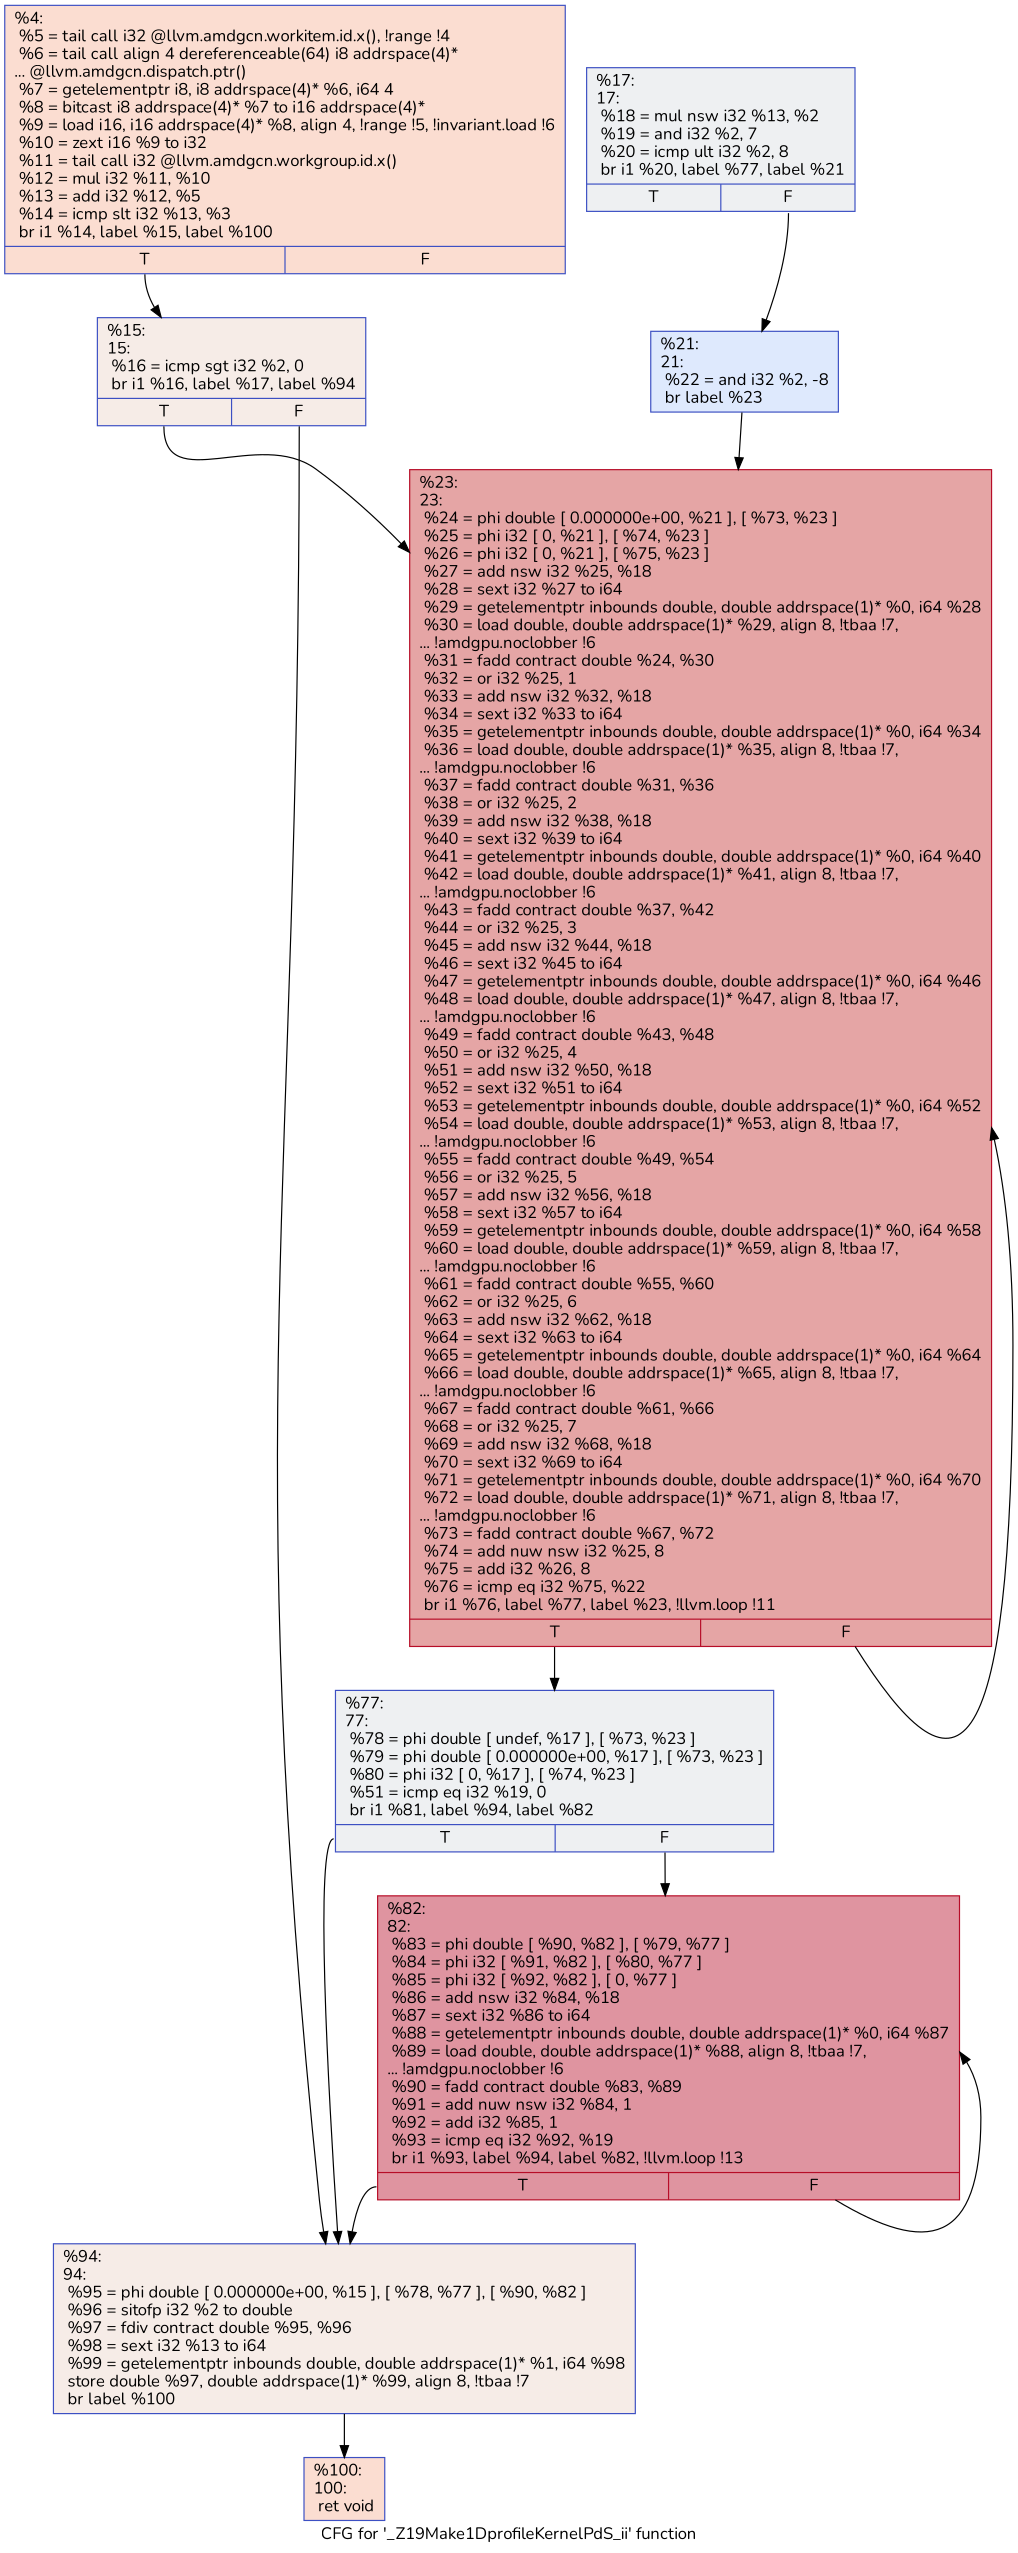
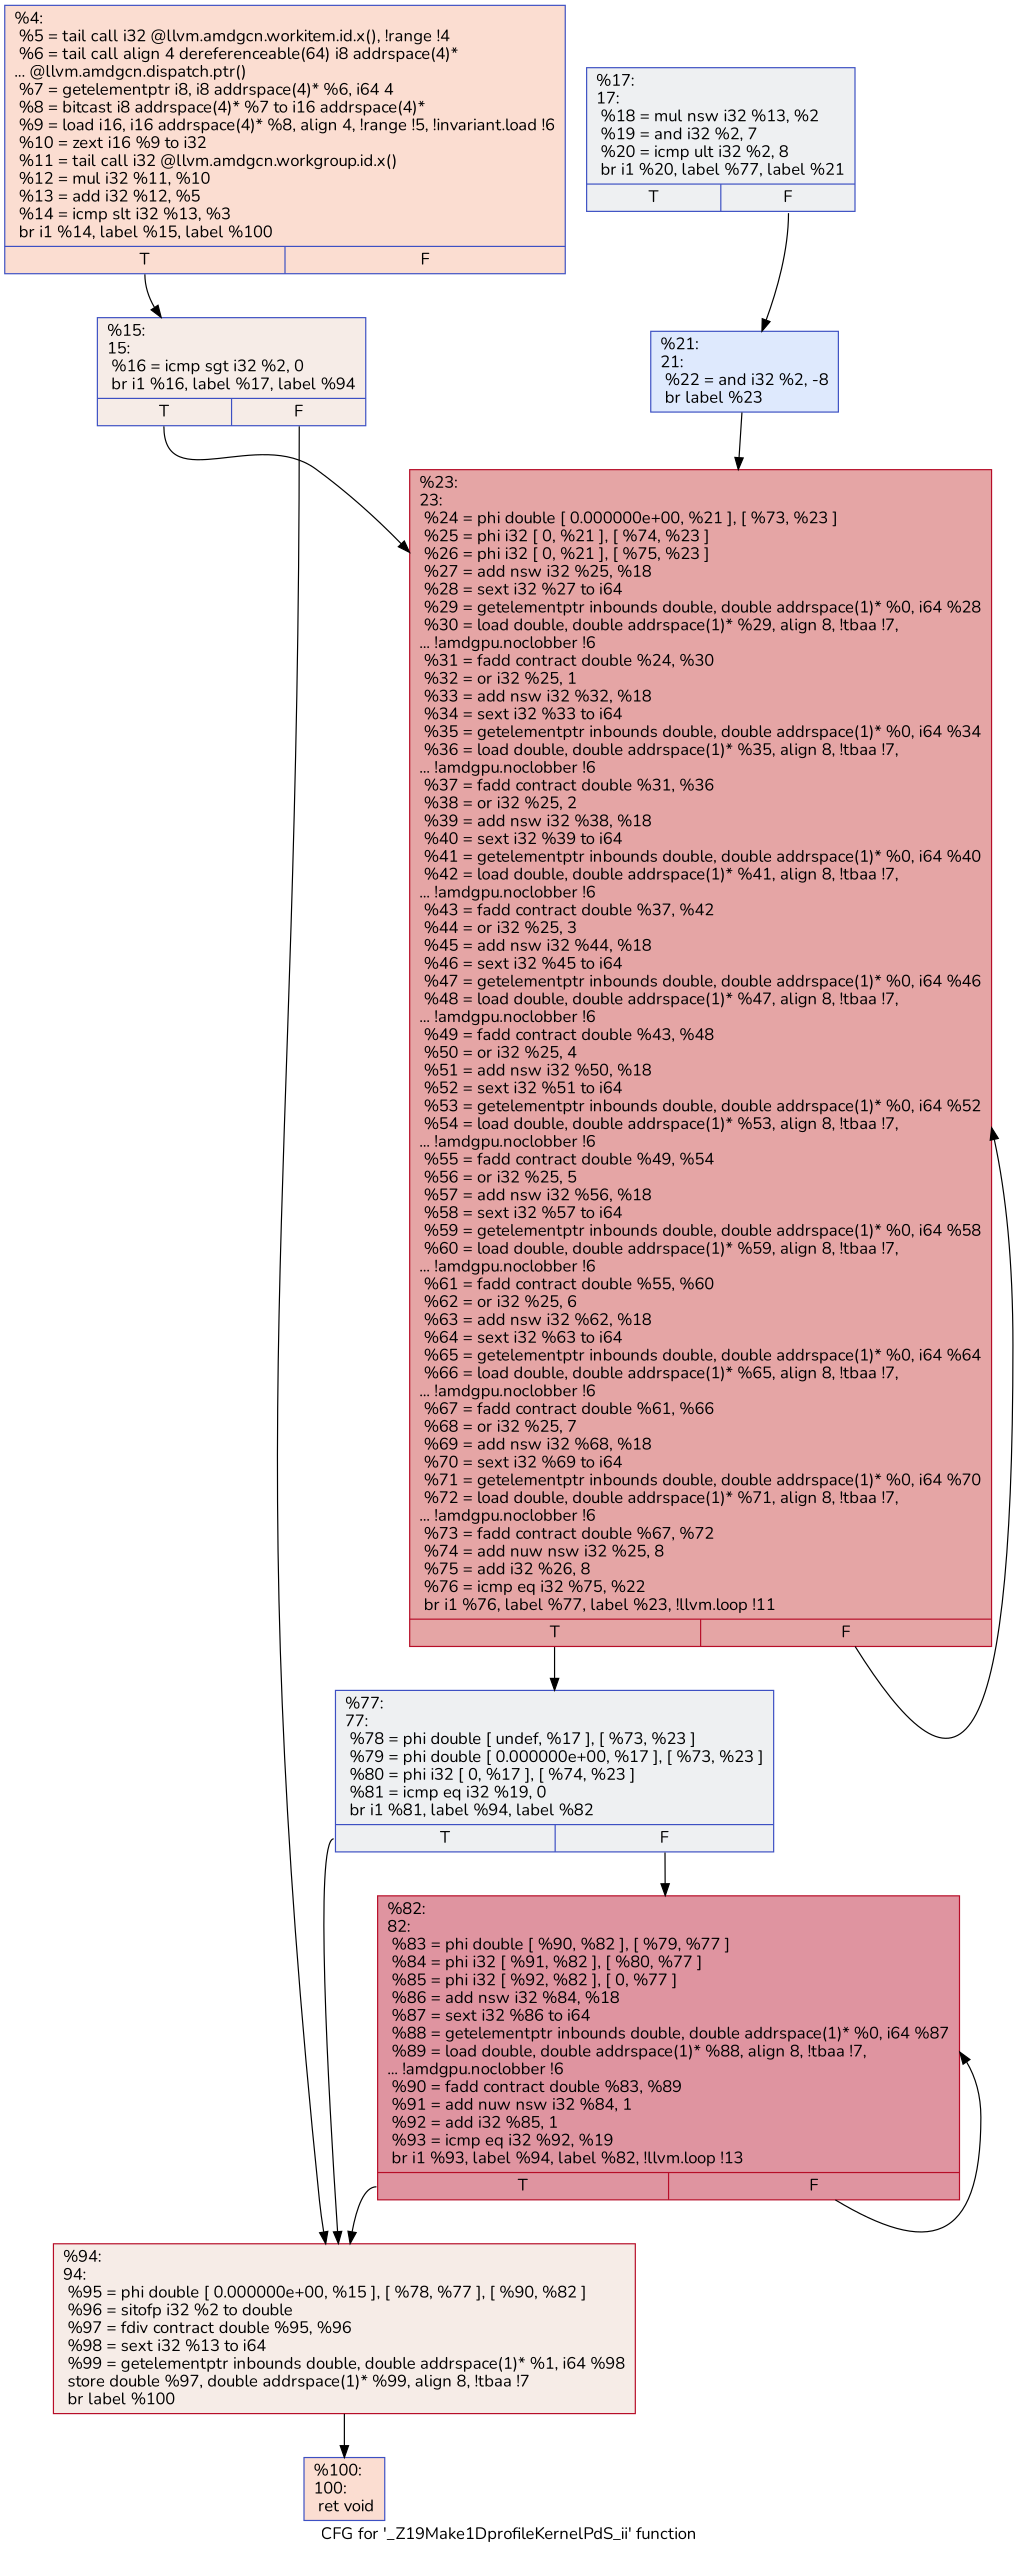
node "%77:": text "%51 = icmp eq i32 %19, 0" -> "%81 = icmp eq i32 %19, 0"
node "%94:": color #3d50c3ff -> #b70d28ff
